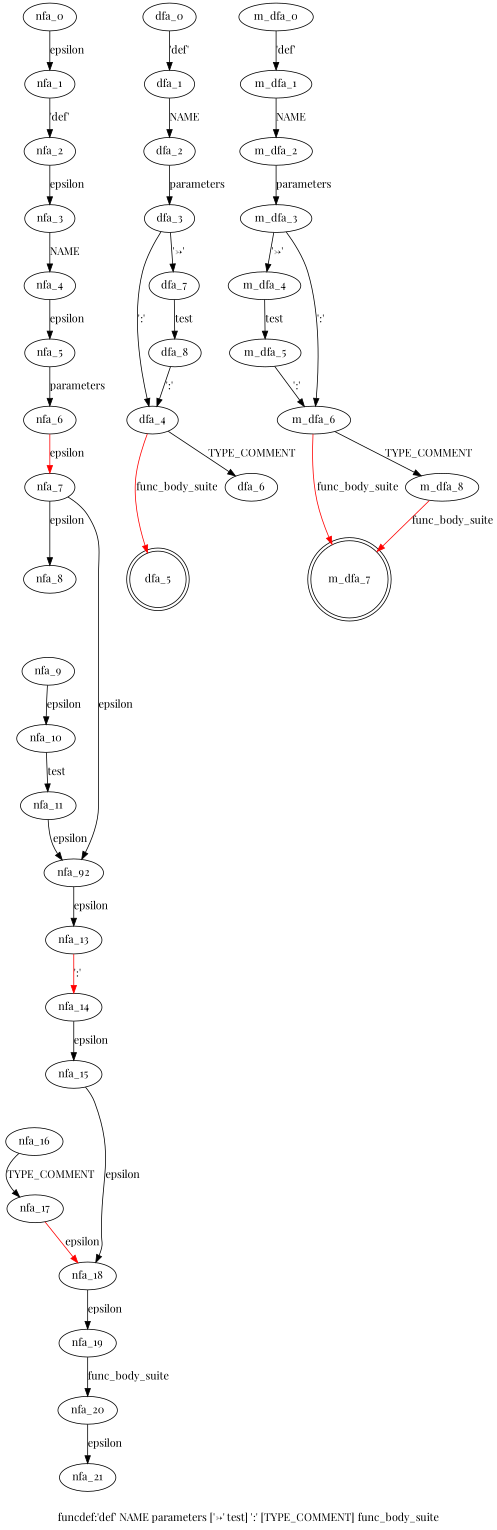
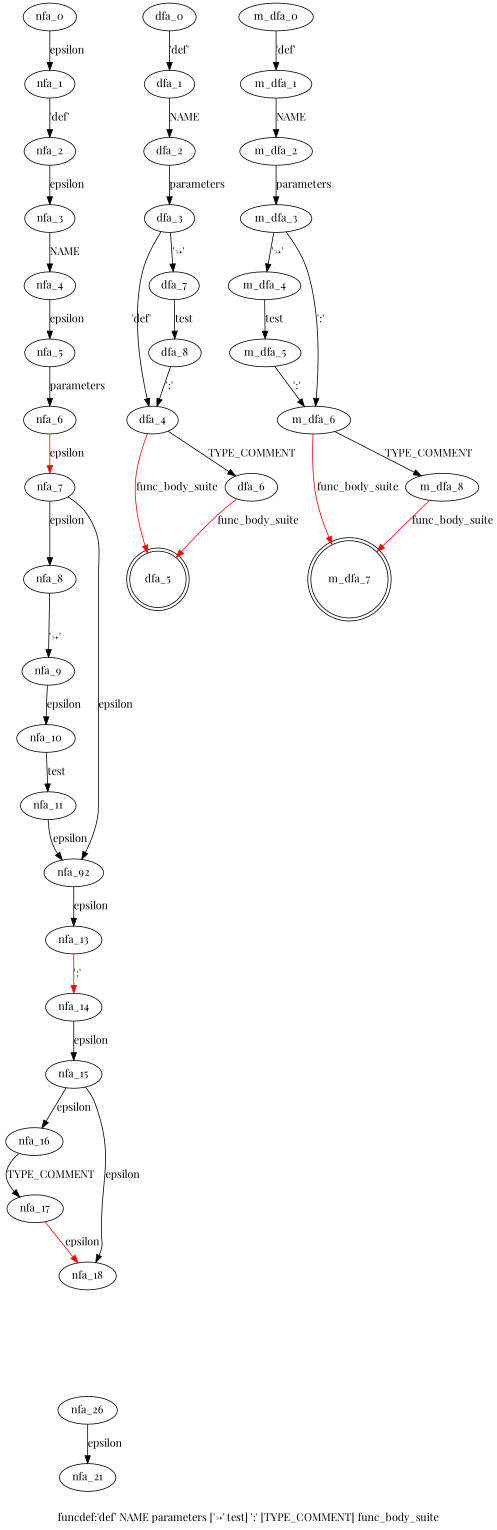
edge "dfa_3" -> "dfa_4": label "':'" -> "'def'"
edge "dfa_6" -> "dfa_5": added, label "func_body_suite"
edge "nfa_8" -> "nfa_9": added, label "'->'"
edge "nfa_15" -> "nfa_16": added, label "epsilon"
node "nfa_19": removed
node "nfa_20": label "nfa_20" -> "nfa_26"
